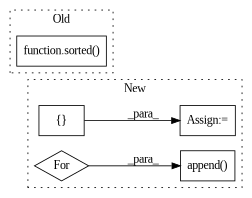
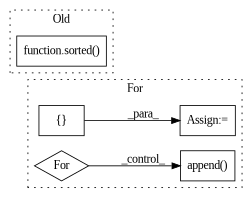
cluster "New": label "New" -> "For"
edge "For" -> "append()": label "_para_" -> "_control_"
